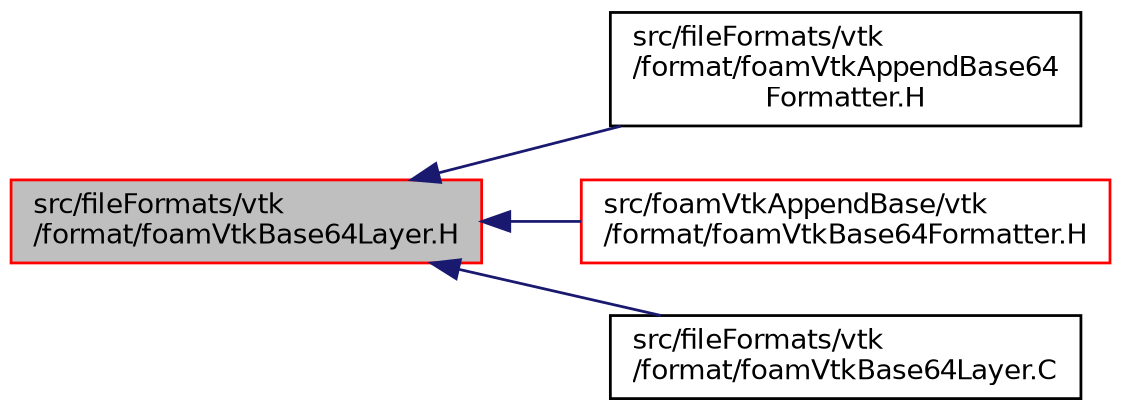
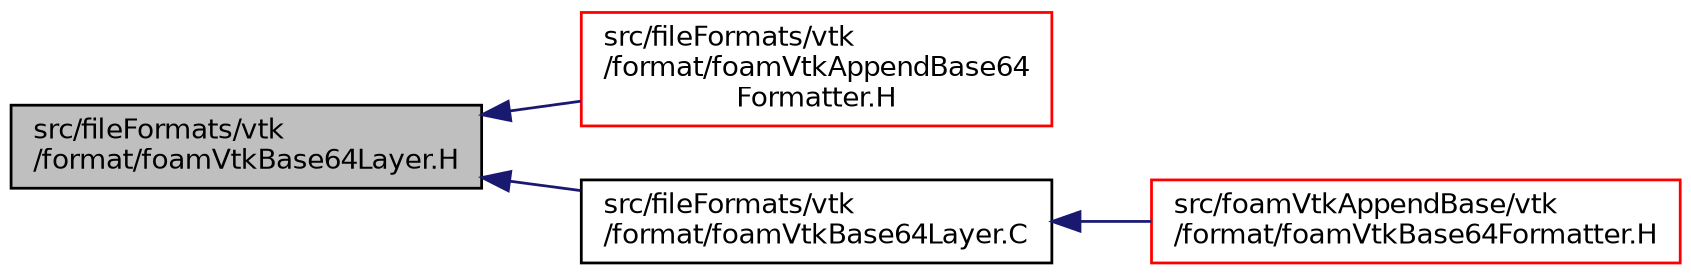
node "src/fileFormats/vtk /format/foamVtkAppendBase64 Formatter.H": color black -> red
node "src/fileFormats/vtk /format/foamVtkBase64Layer.H": color red -> black
edge "src/foamVtkAppendBase/vtk /format/foamVtkBase64Formatter.H" -> "src/fileFormats/vtk /format/foamVtkBase64Layer.H": now "src/foamVtkAppendBase/vtk /format/foamVtkBase64Formatter.H" -> "src/fileFormats/vtk /format/foamVtkBase64Layer.C"
